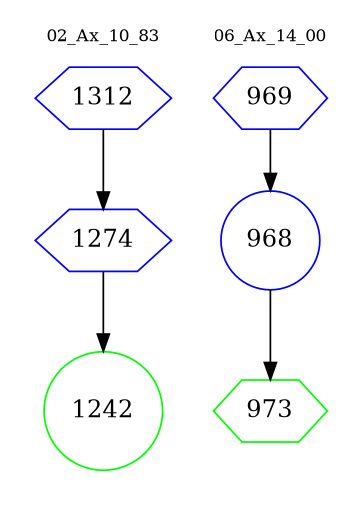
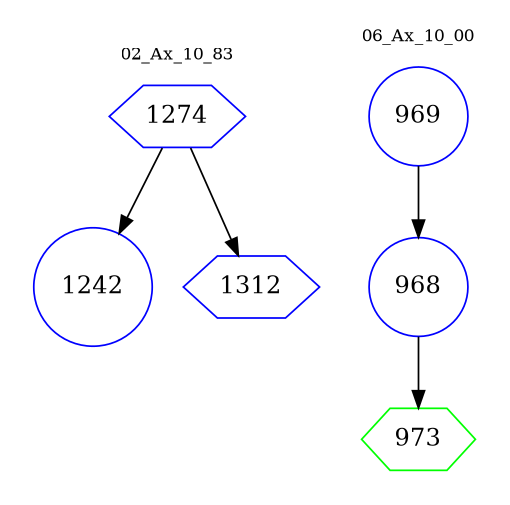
cluster "06_Ax_14_00": label "06_Ax_14_00" -> "06_Ax_10_00"
node "969": shape hexagon -> circle
edge "1312" -> "1274": reversed
node "1242": color green -> blue
